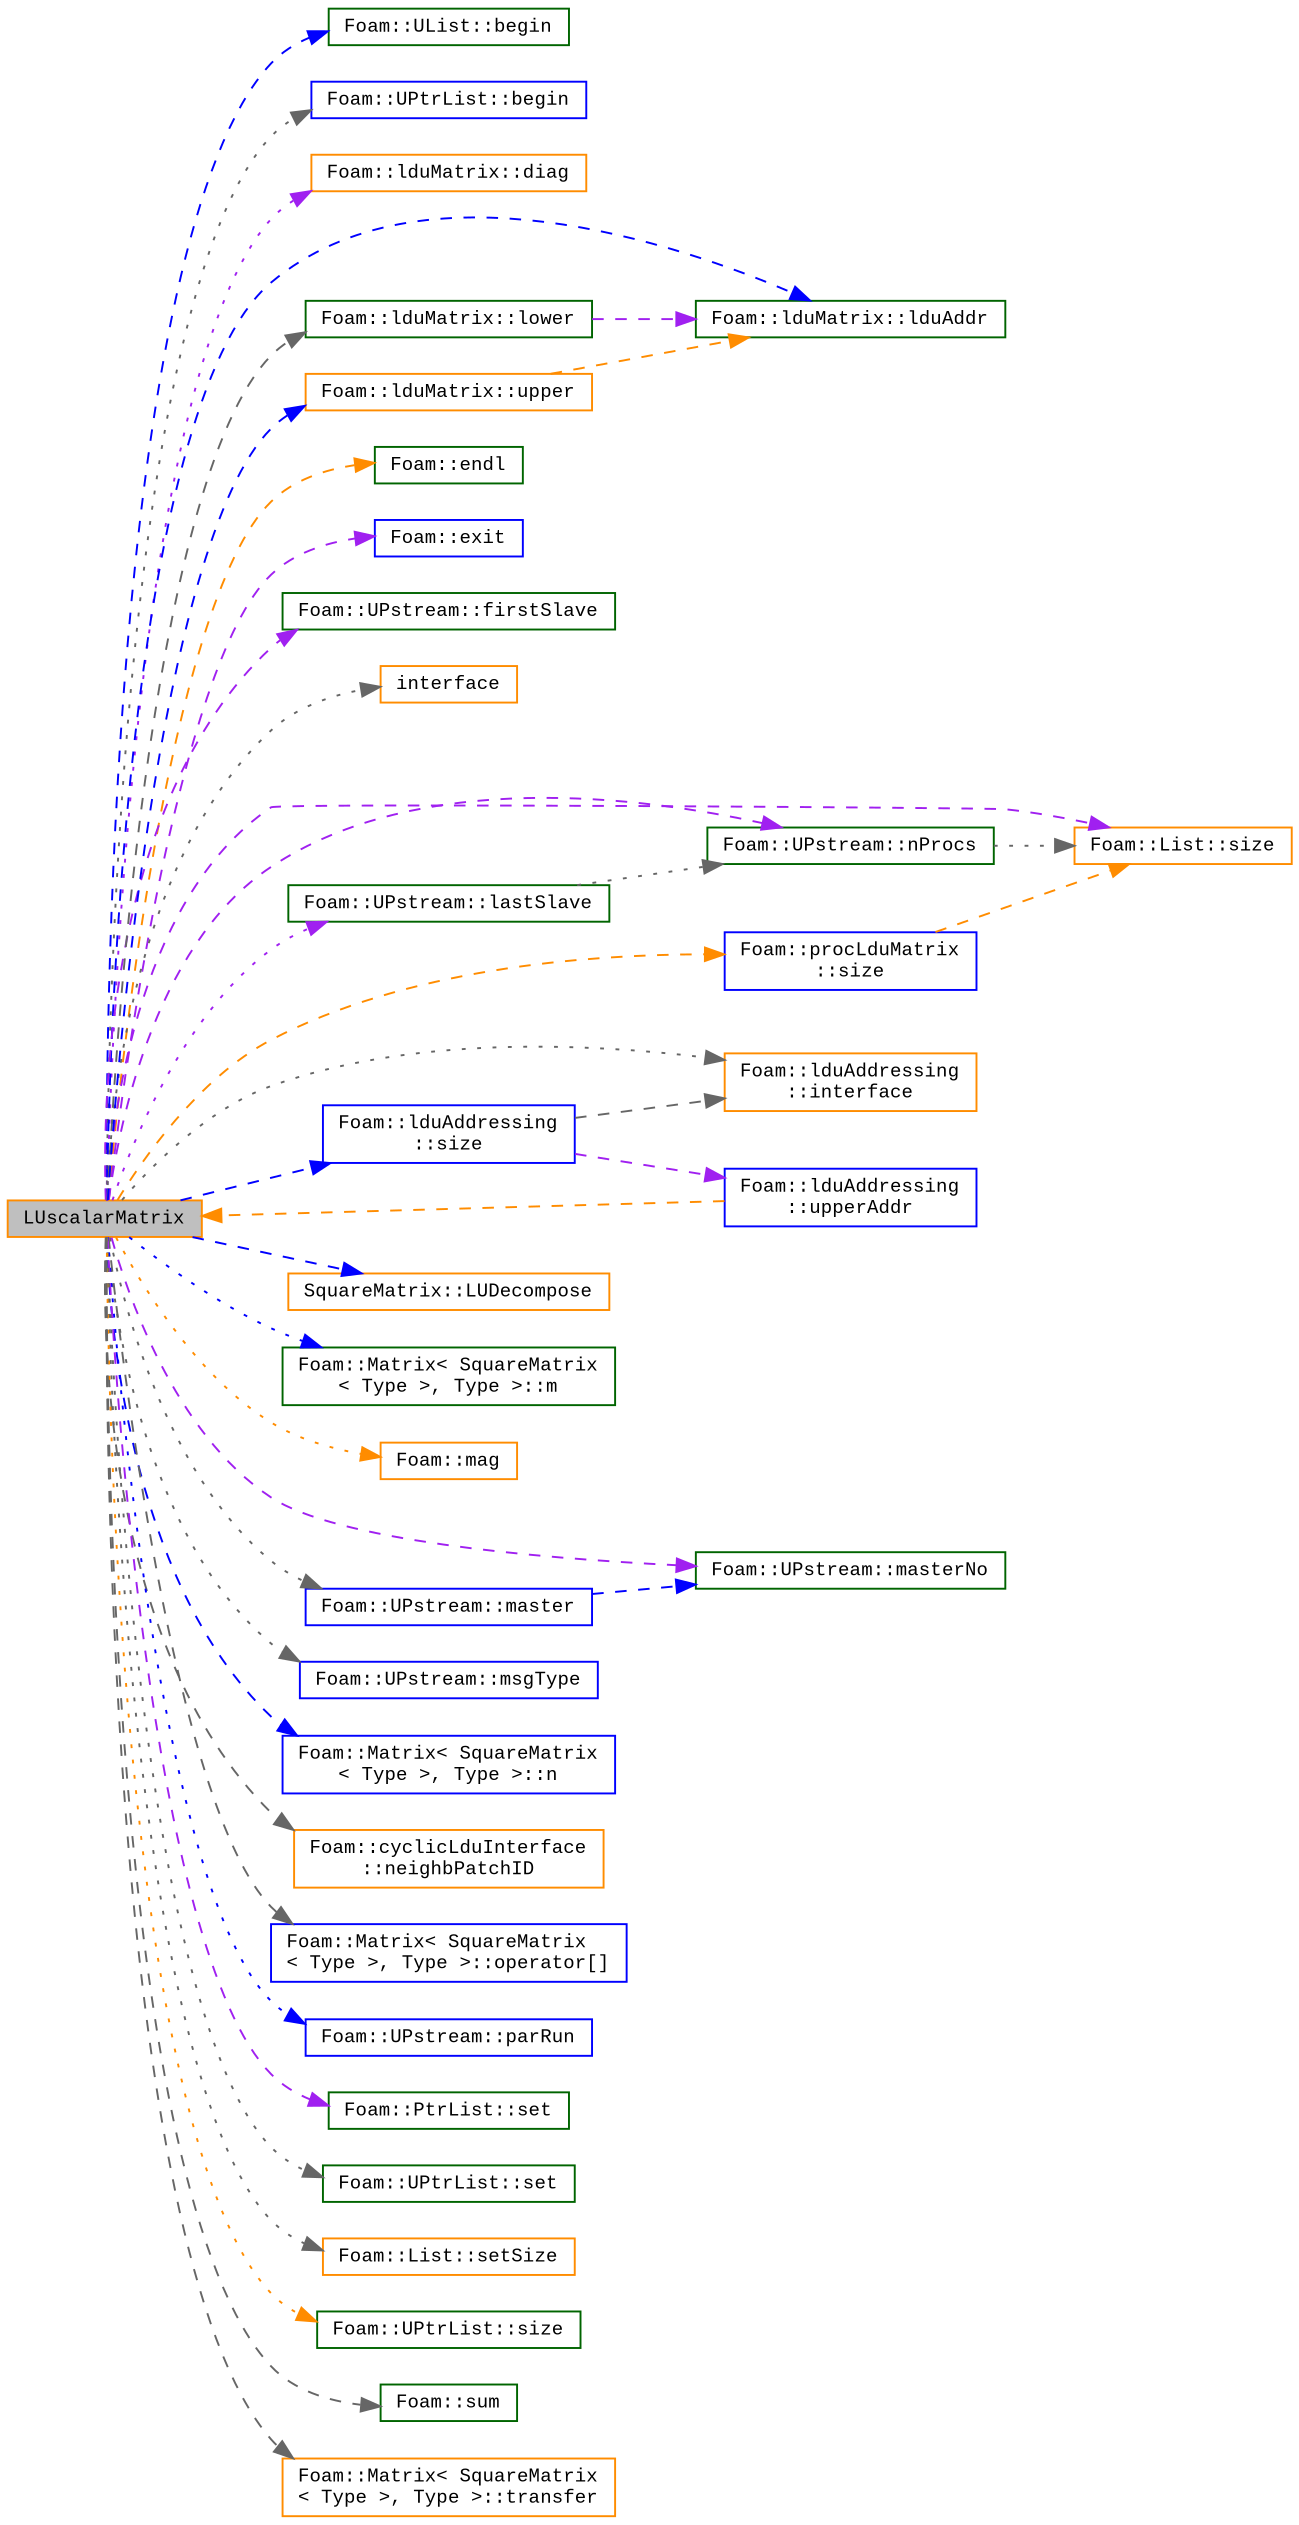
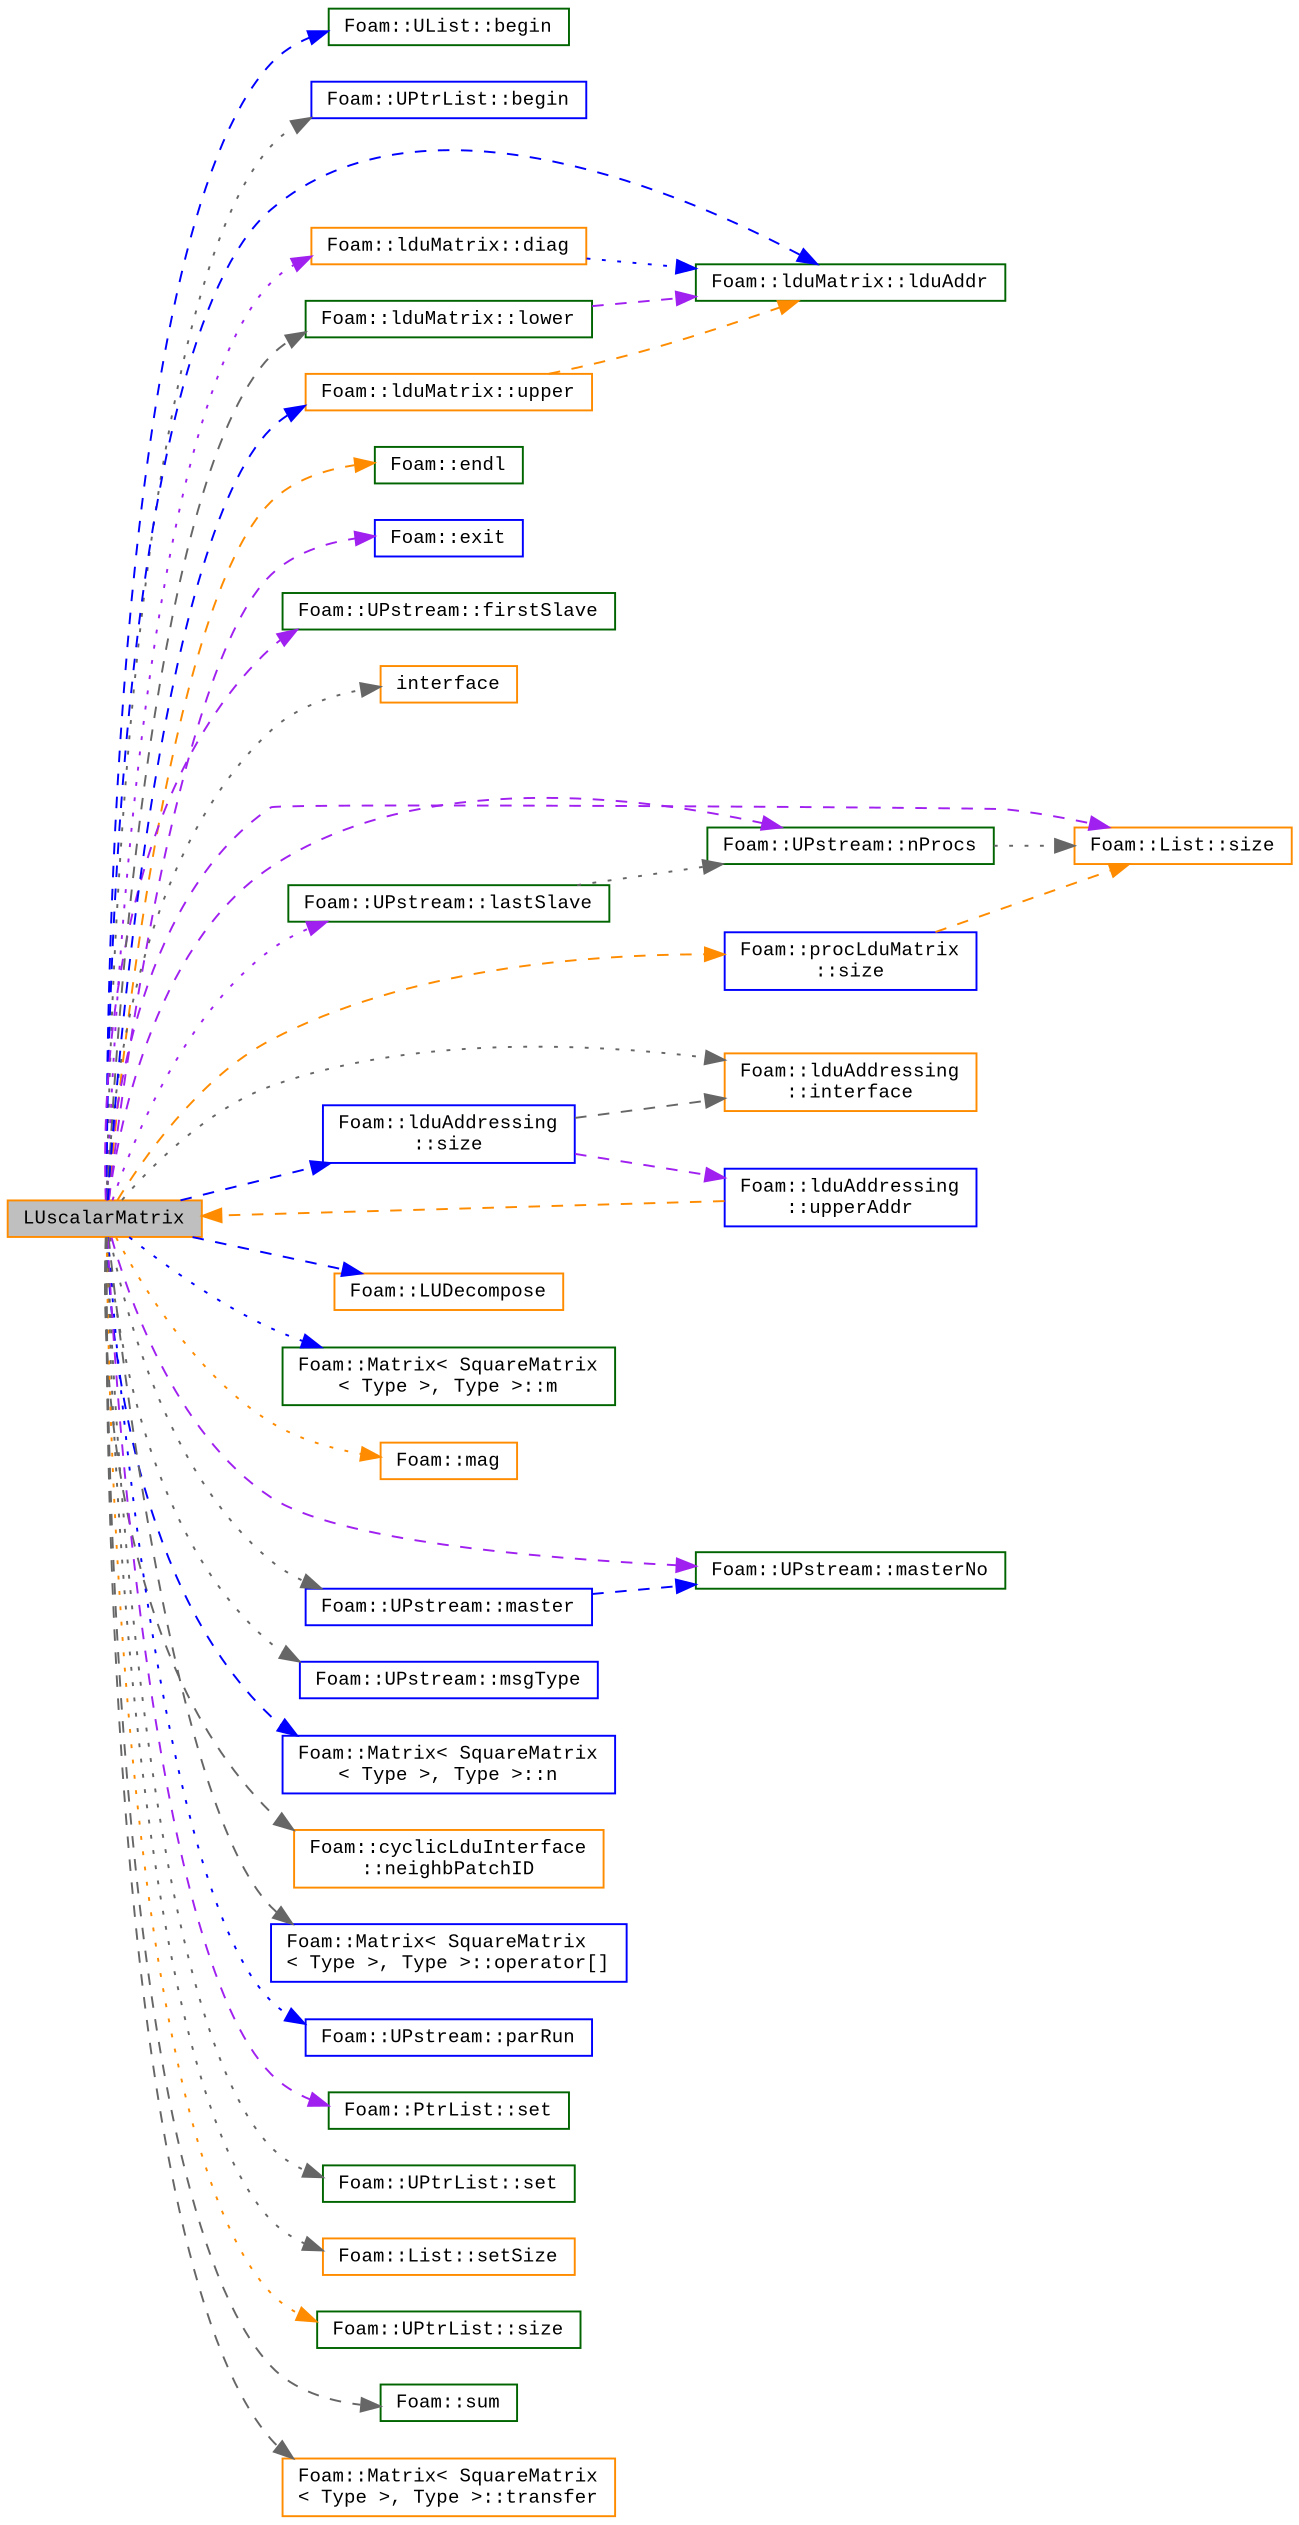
edge "Foam::lduMatrix::diag" -> "Foam::lduMatrix::lduAddr": added
node "SquareMatrix::LUDecompose": label "SquareMatrix::LUDecompose" -> "Foam::LUDecompose"
